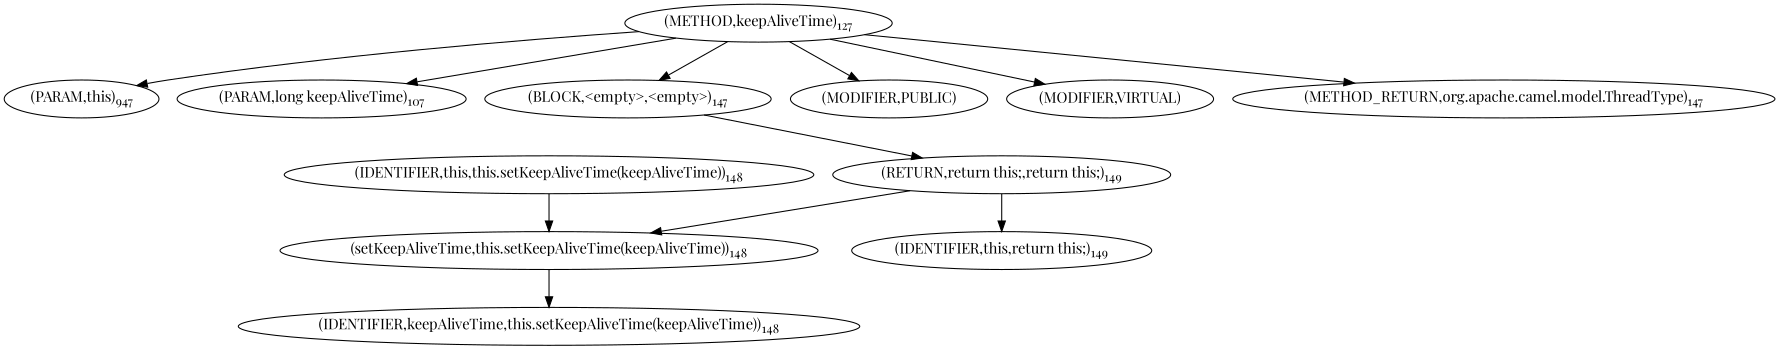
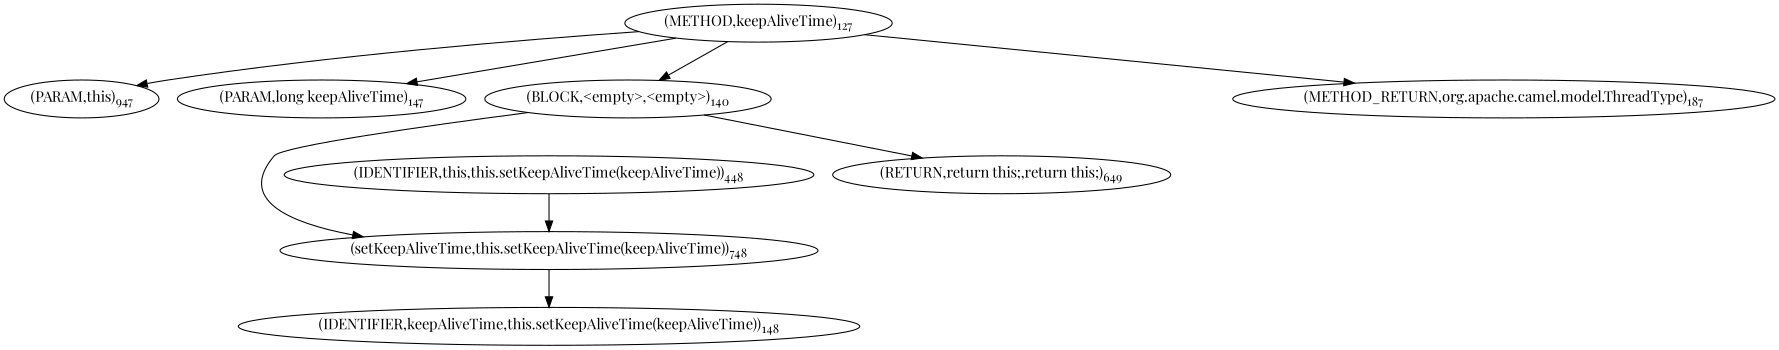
node "(PARAM,long keepAliveTime)": text "107" -> "147"
node "(BLOCK,<empty>,<empty>)": text "147" -> "140"
node "(METHOD_RETURN,org.apache.camel.model.ThreadType)": text "147" -> "187"
node "(MODIFIER,PUBLIC)": removed
node "(MODIFIER,VIRTUAL)": removed
node "(IDENTIFIER,this,this.setKeepAliveTime(keepAliveTime))": text "148" -> "448"
node "(RETURN,return this;,return this;)": text "149" -> "649"
edge "(RETURN,return this;,return this;)" -> "(setKeepAliveTime,this.setKeepAliveTime(keepAliveTime))": now "(BLOCK,<empty>,<empty>)" -> "(setKeepAliveTime,this.setKeepAliveTime(keepAliveTime))"
node "(setKeepAliveTime,this.setKeepAliveTime(keepAliveTime))": text "148" -> "748"
node "(IDENTIFIER,this,return this;)": removed
